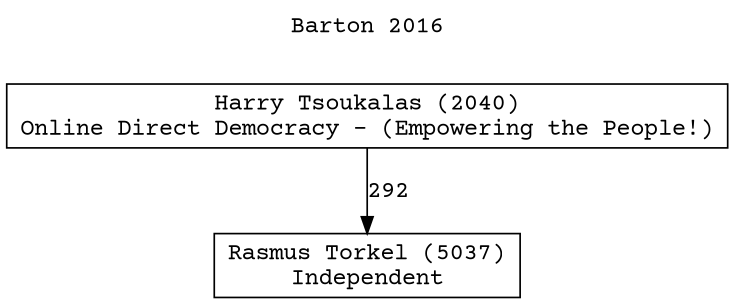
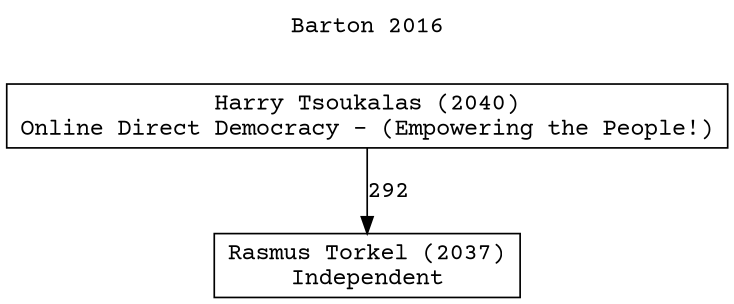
node "Rasmus Torkel (5037) Independent": label "Rasmus Torkel (5037) Independent" -> "Rasmus Torkel (2037) Independent"
